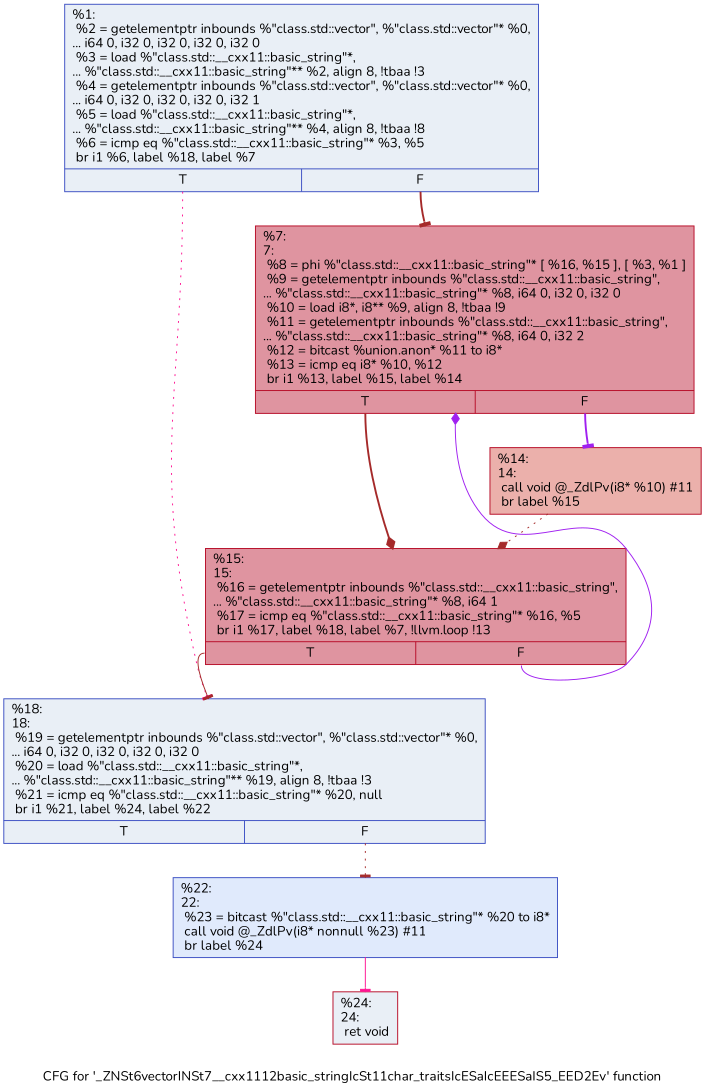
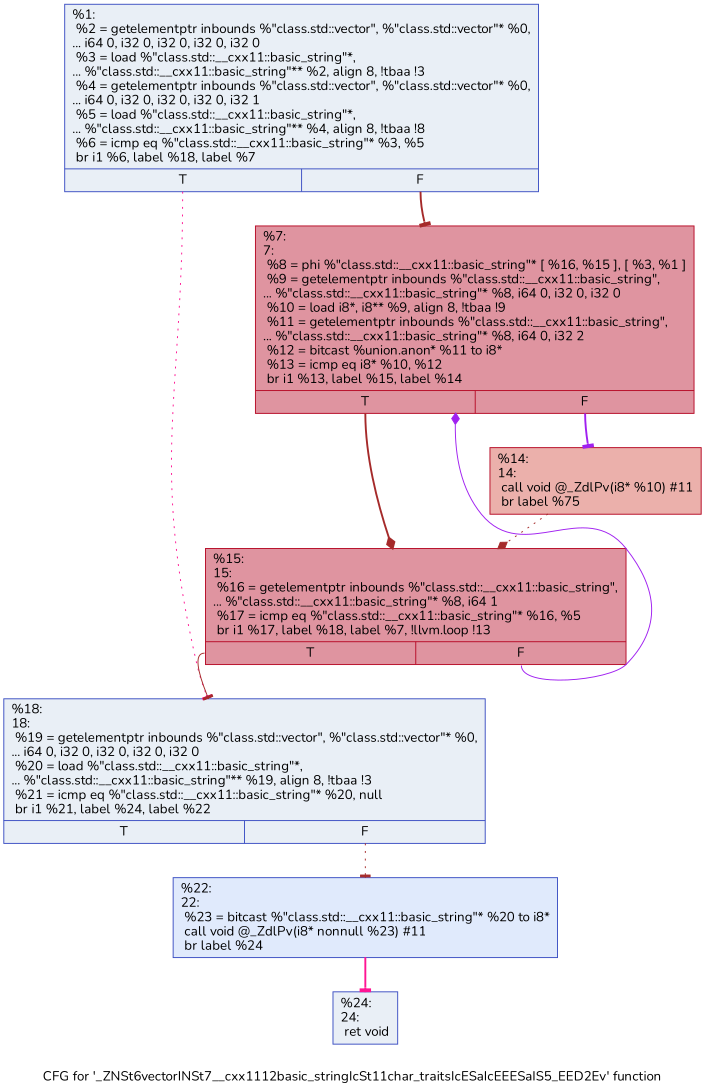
node "%14:": text "br label %15" -> "br label %75"
edge "%22:" -> "%24:": style solid -> bold
node "%24:": color #b70d28ff -> #3d50c3ff
